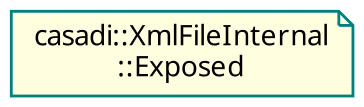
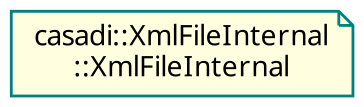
node "casadi::XmlFileInternal ::Exposed": label "casadi::XmlFileInternal ::Exposed" -> "casadi::XmlFileInternal ::XmlFileInternal"
